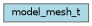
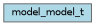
node "model_mesh_t": label "model_mesh_t" -> "model_model_t"
